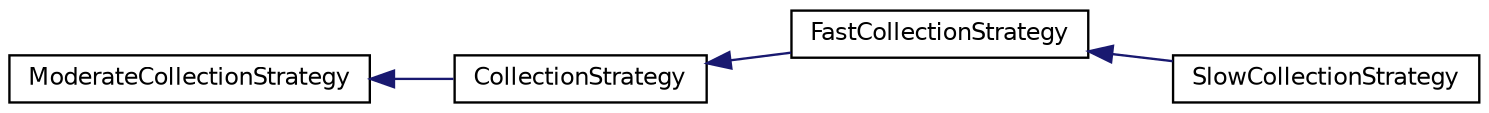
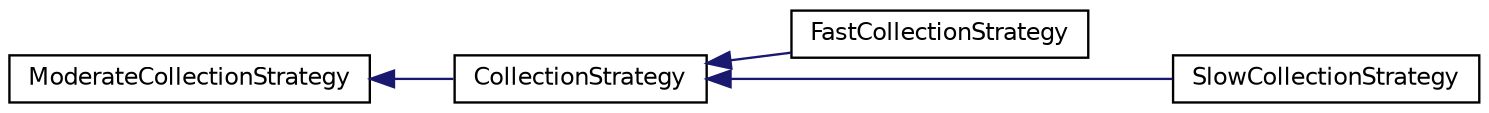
edge "SlowCollectionStrategy" -> "FastCollectionStrategy": now "SlowCollectionStrategy" -> "CollectionStrategy"
